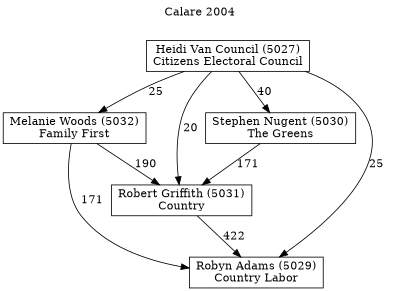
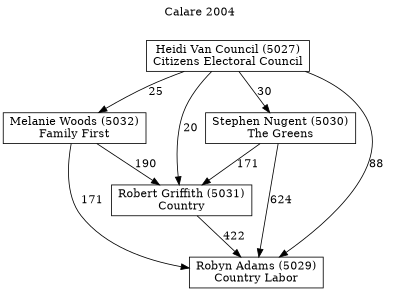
edge "Heidi Van Council (5027) Citizens Electoral Council" -> "Stephen Nugent (5030) The Greens": label "40" -> "30"
edge "Heidi Van Council (5027) Citizens Electoral Council" -> "Robyn Adams (5029) Country Labor": label "25" -> "88"
edge "Stephen Nugent (5030) The Greens" -> "Robyn Adams (5029) Country Labor": added, label "624"
